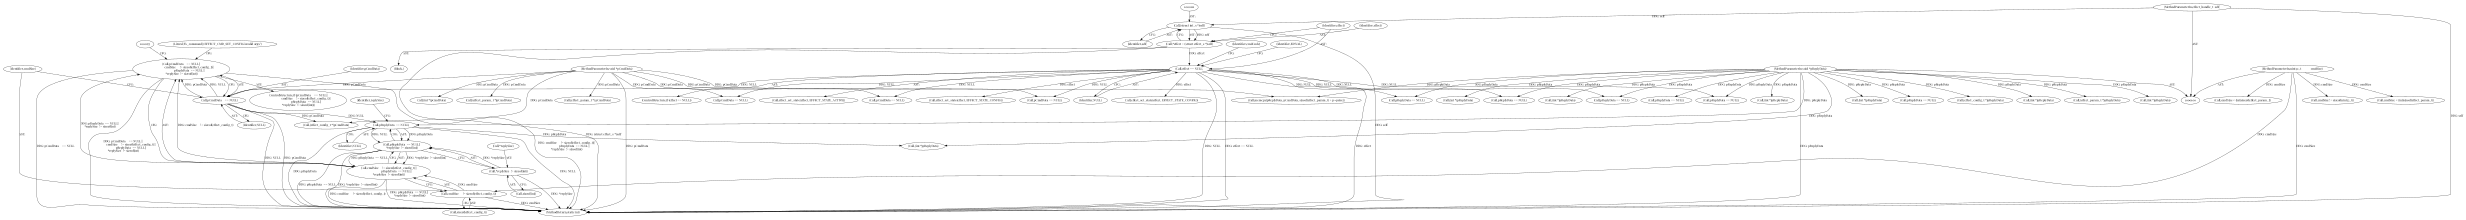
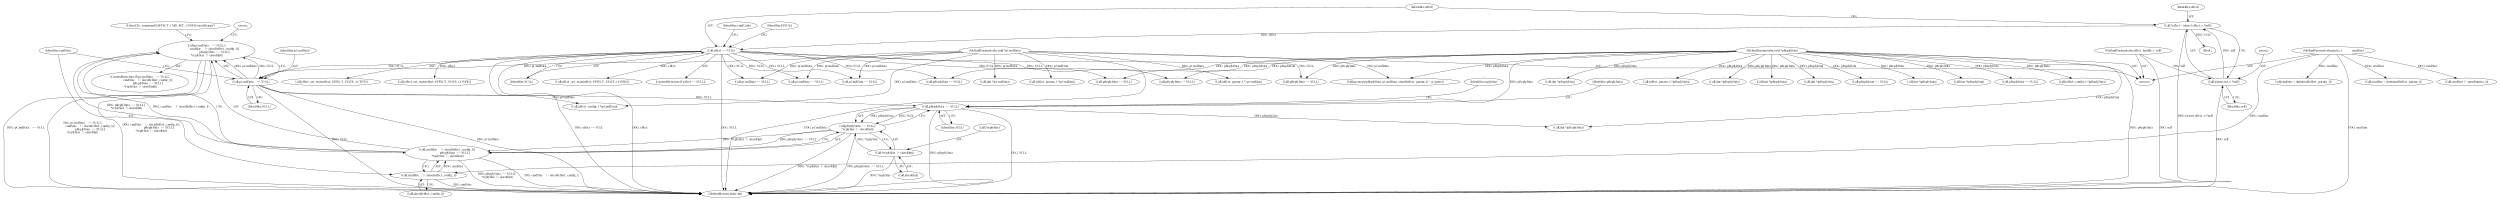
edge "(Call,*effect = (struct effect_s *)self)" -> "(Block,)": label "AST: " -> "DDG: NULL"
edge "(MethodParameterIn,void *pCmdData)" -> "1000100": added, label "AST:"
node "(Identifier,pReplyData)": added
